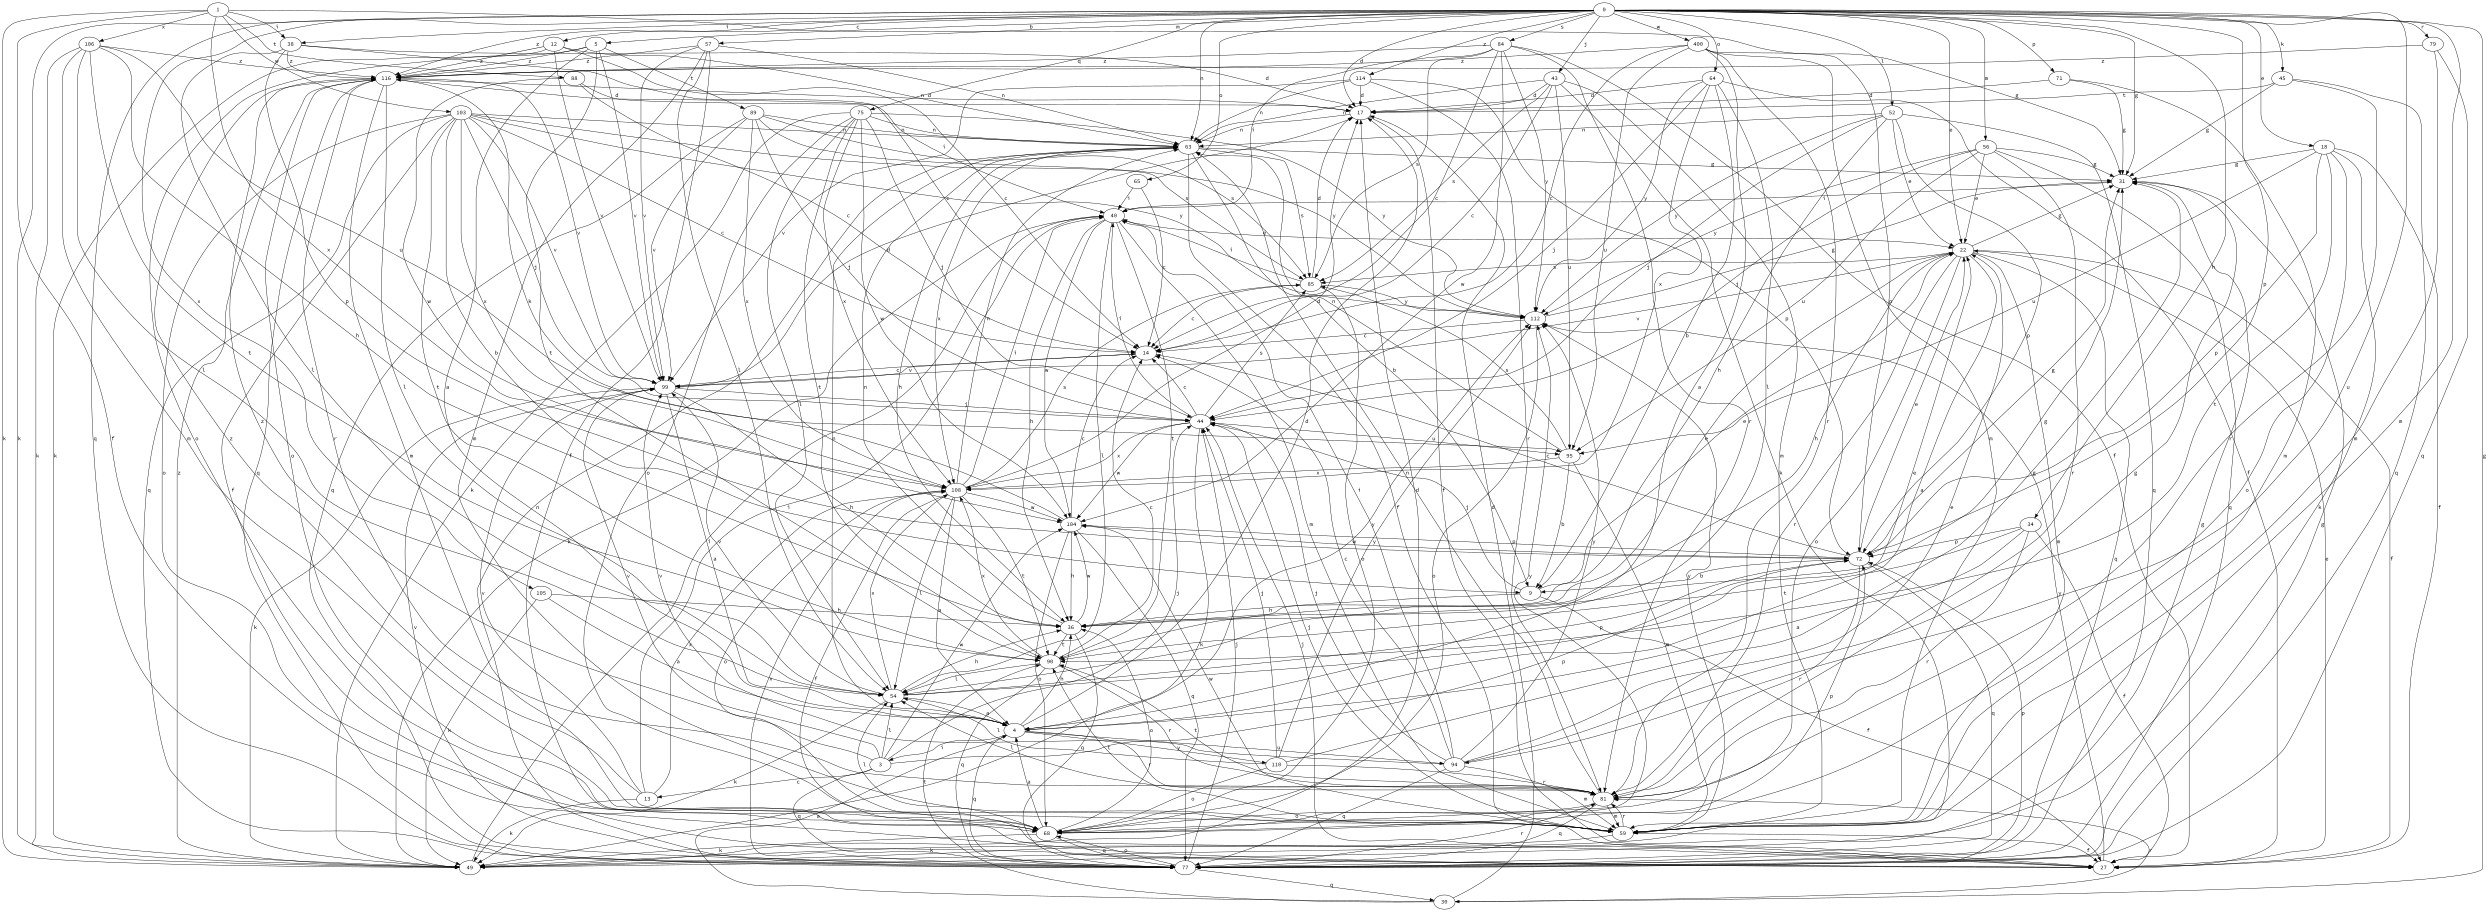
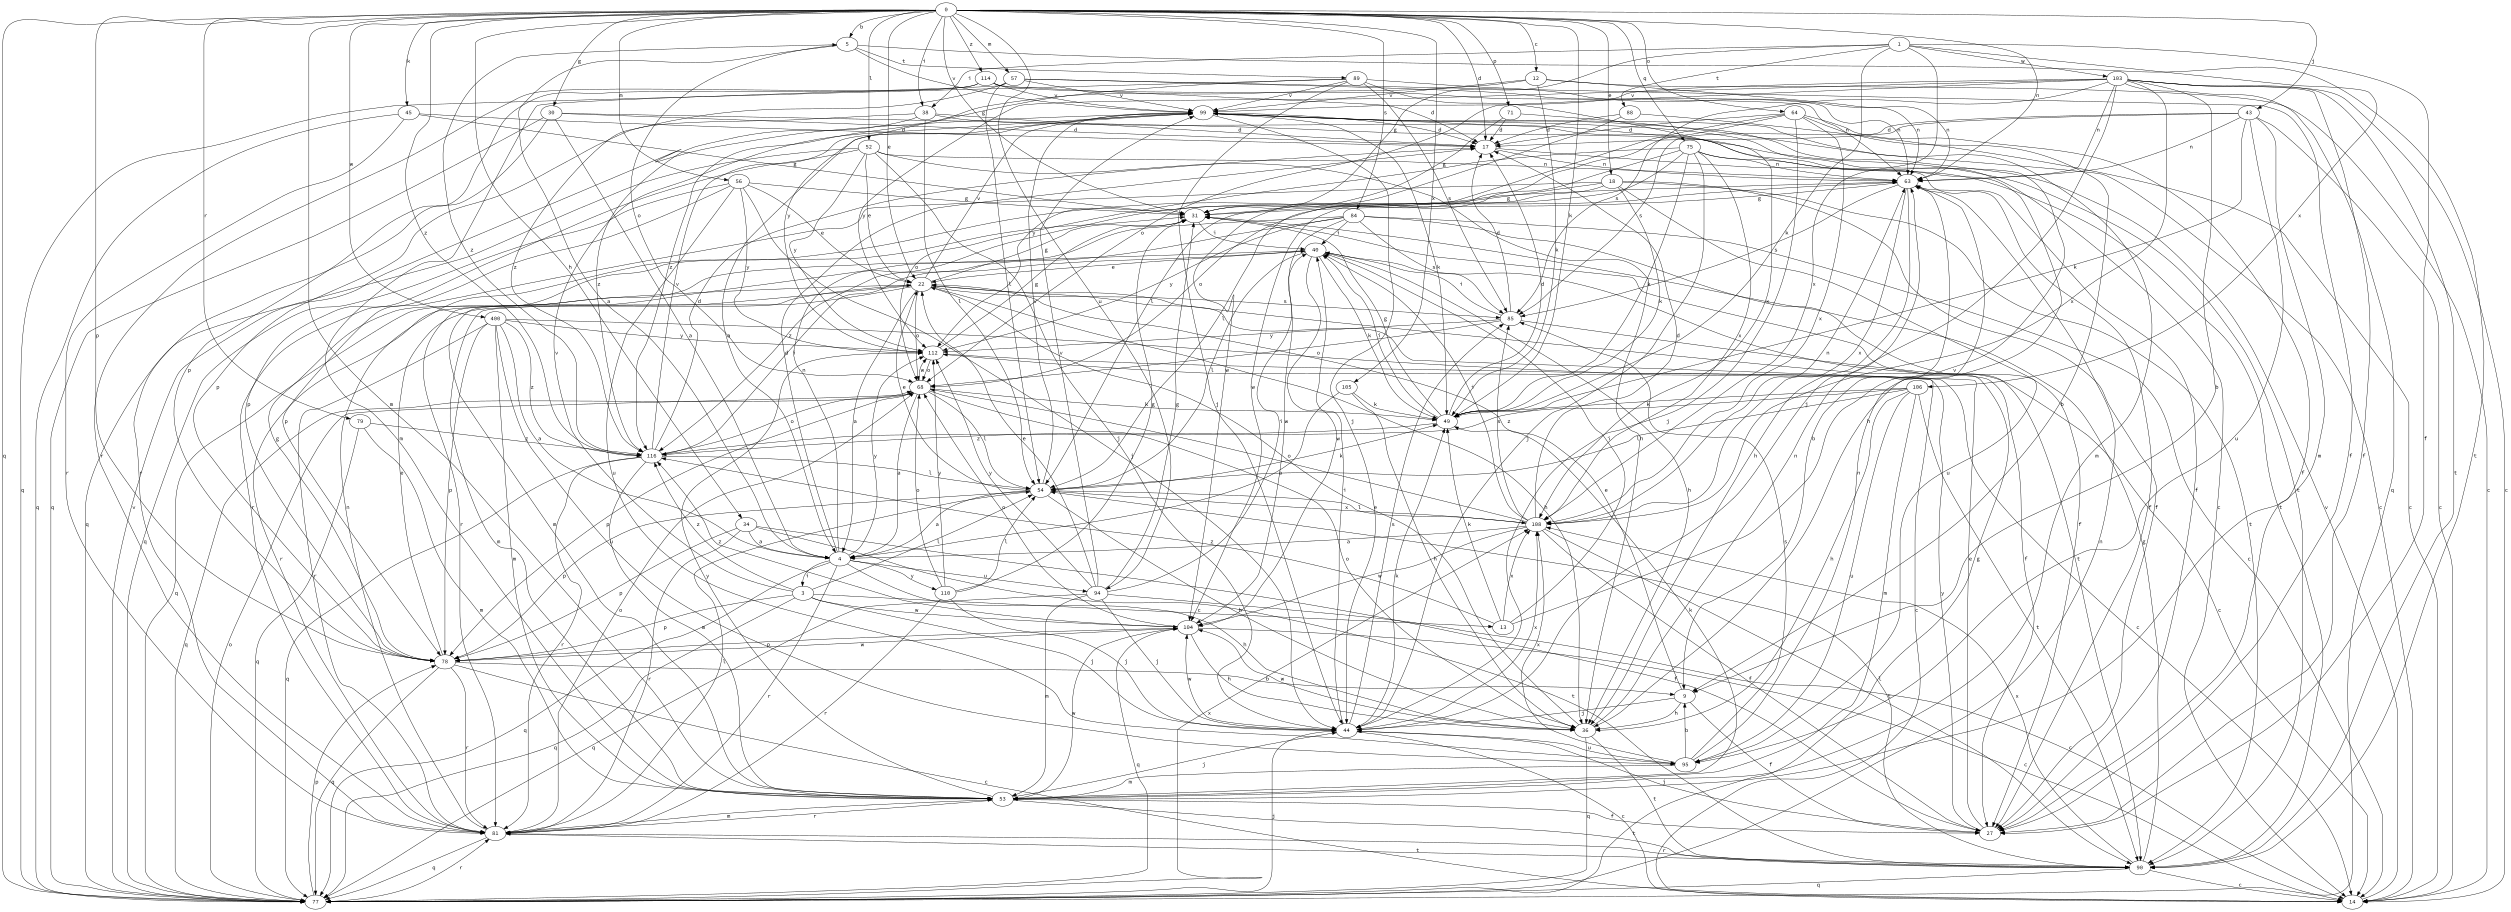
edge "5" -> "116": reversed
edge "45" -> "17": label "t" -> "d"
edge "75" -> "112": now "400" -> "112"
node "65": removed
edge "104" -> "116": label "k" -> "z"
node "72": label "72" -> "78"
edge "68" -> "112": label "y" -> "w"
node "59": label "59" -> "53"
edge "77" -> "30": reversed
